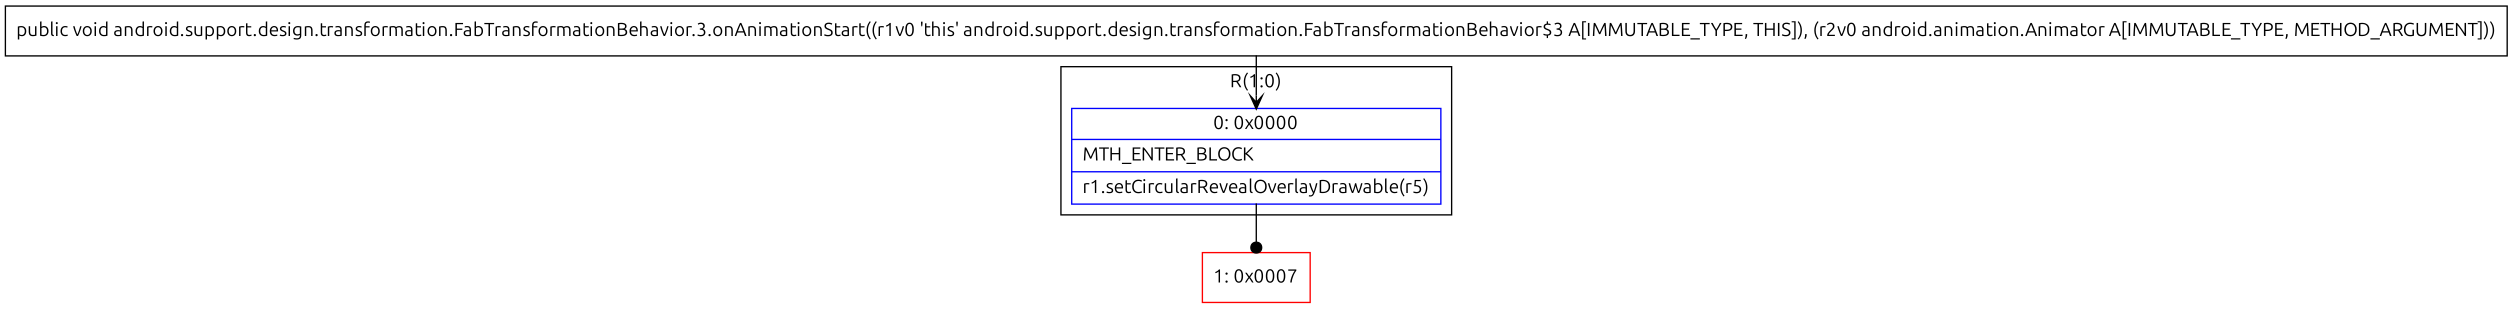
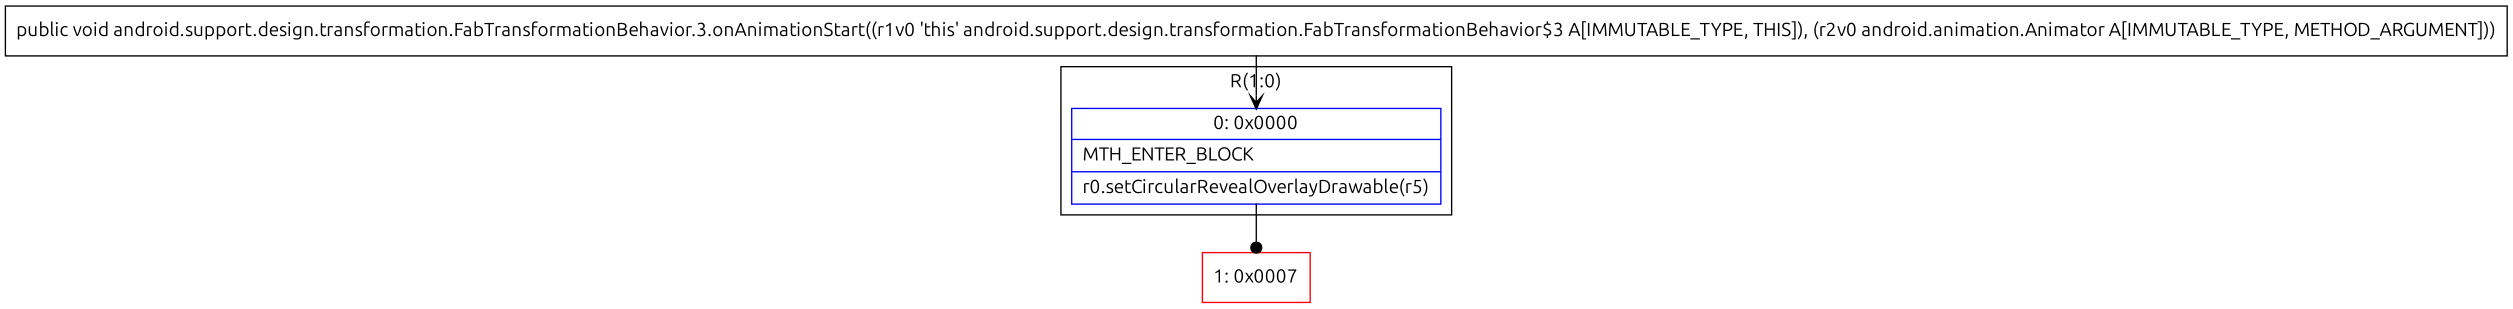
node "0: 0x0000": text "r1.setCircularRevealOverlayDrawable(r5)" -> "r0.setCircularRevealOverlayDrawable(r5)"
